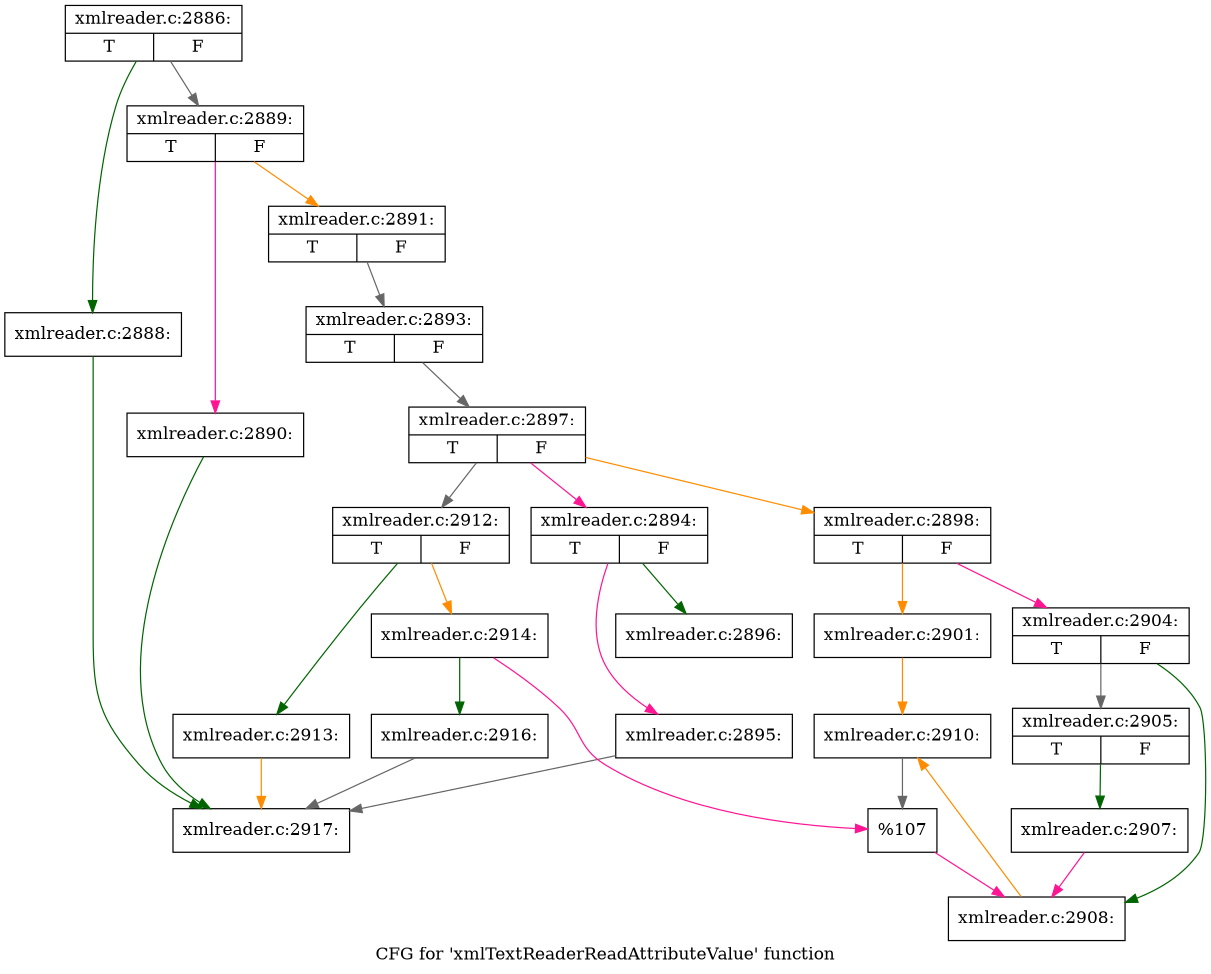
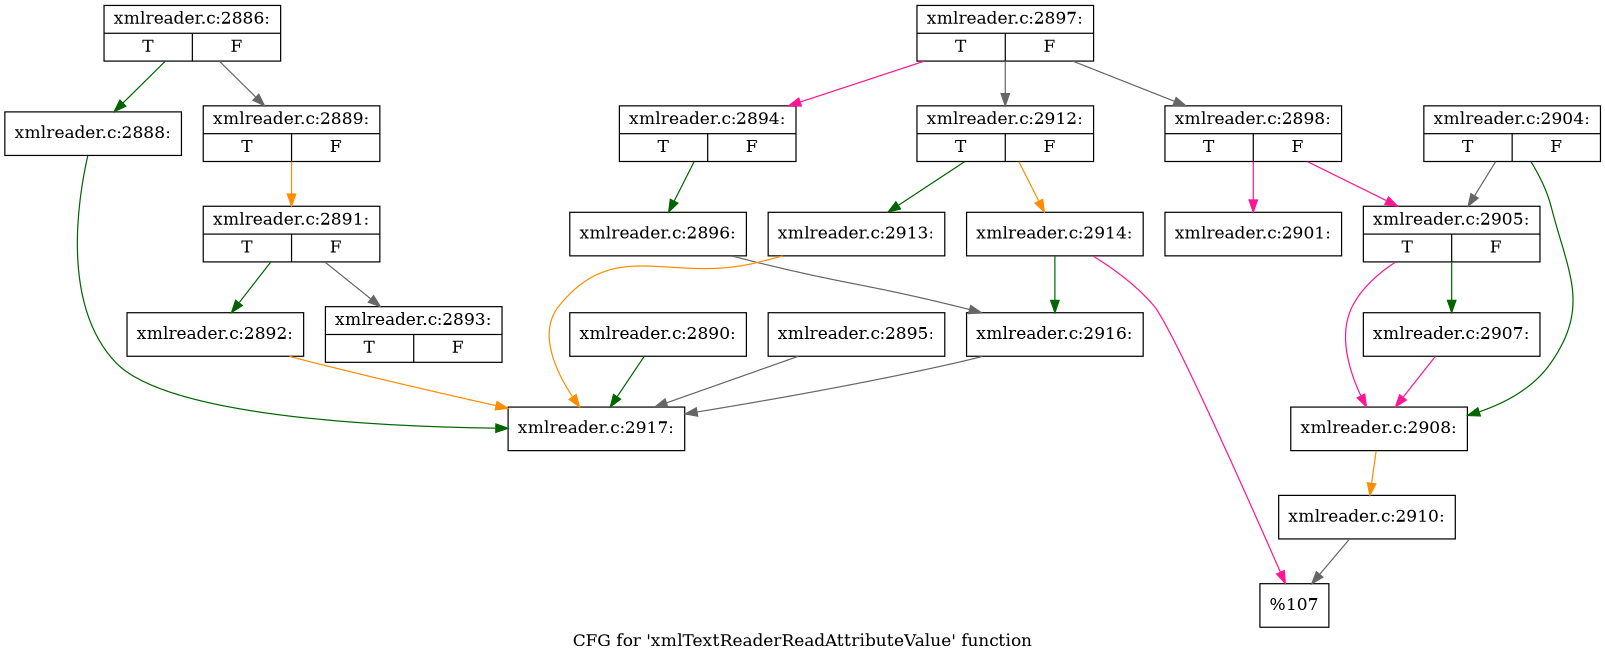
edge "xmlreader.c:2889:" -> "xmlreader.c:2890:": removed
edge "xmlreader.c:2896:" -> "xmlreader.c:2916:": added
node "xmlreader.c:2892:": added
edge "xmlreader.c:2893:" -> "xmlreader.c:2897:": removed
edge "xmlreader.c:2897:" -> "xmlreader.c:2898:": color darkorange -> gray40
edge "xmlreader.c:2898:" -> "xmlreader.c:2901:": color darkorange -> deeppink
edge "xmlreader.c:2898:" -> "xmlreader.c:2904:": now "xmlreader.c:2898:" -> "xmlreader.c:2905:"
edge "xmlreader.c:2894:" -> "xmlreader.c:2895:": removed
edge "xmlreader.c:2901:" -> "xmlreader.c:2910:": removed
edge "%107" -> "xmlreader.c:2908:": now "xmlreader.c:2905:" -> "xmlreader.c:2908:"
